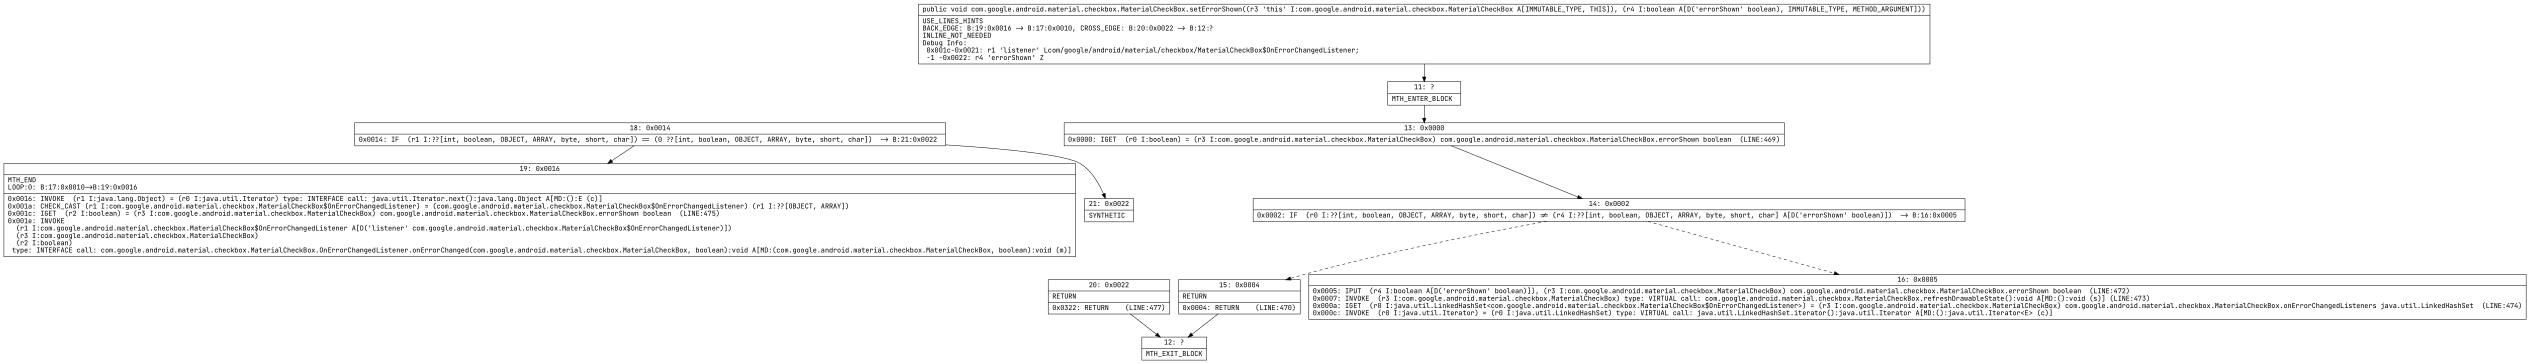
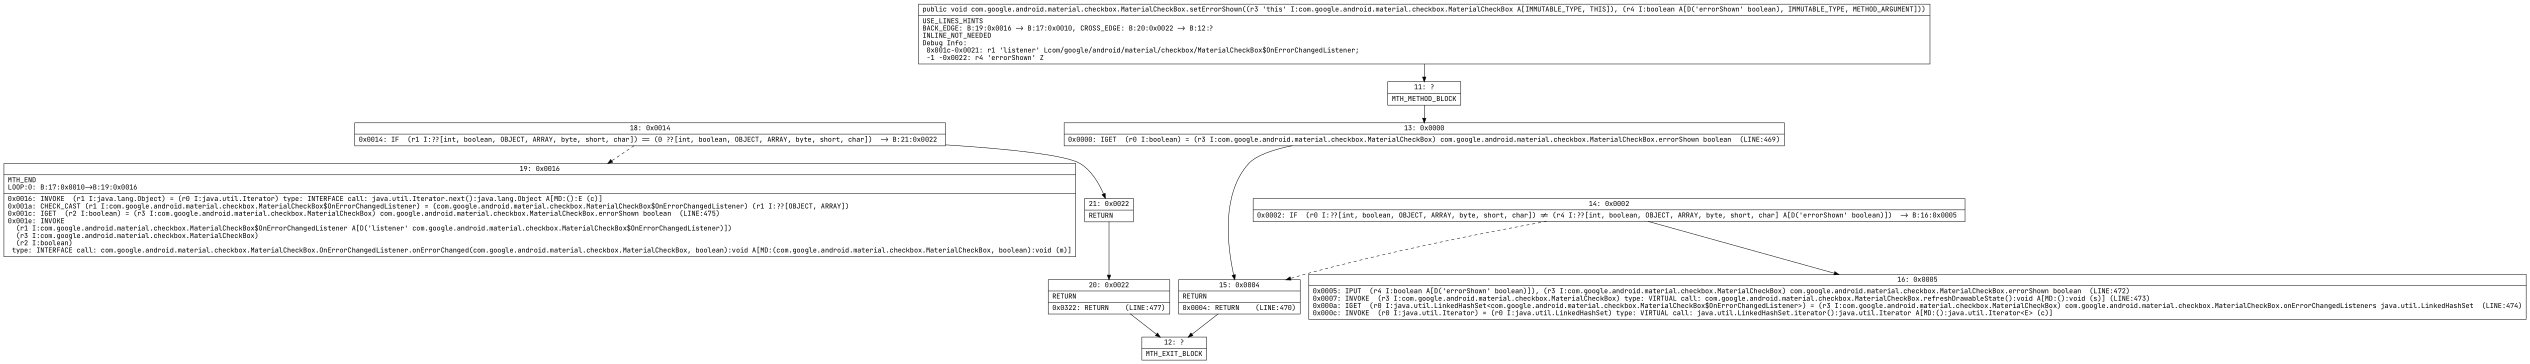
node "11: ?": text "MTH_ENTER_BLOCK" -> "MTH_METHOD_BLOCK"
edge "18: 0x0014" -> "19: 0x0016": style solid -> dashed
edge "13: 0x0000" -> "14: 0x0002": now "13: 0x0000" -> "15: 0x0004"
node "21: 0x0022": text "SYNTHETIC" -> "RETURN"
edge "14: 0x0002" -> "16: 0x0005": style dashed -> solid
edge "21: 0x0022" -> "20: 0x0022": added
